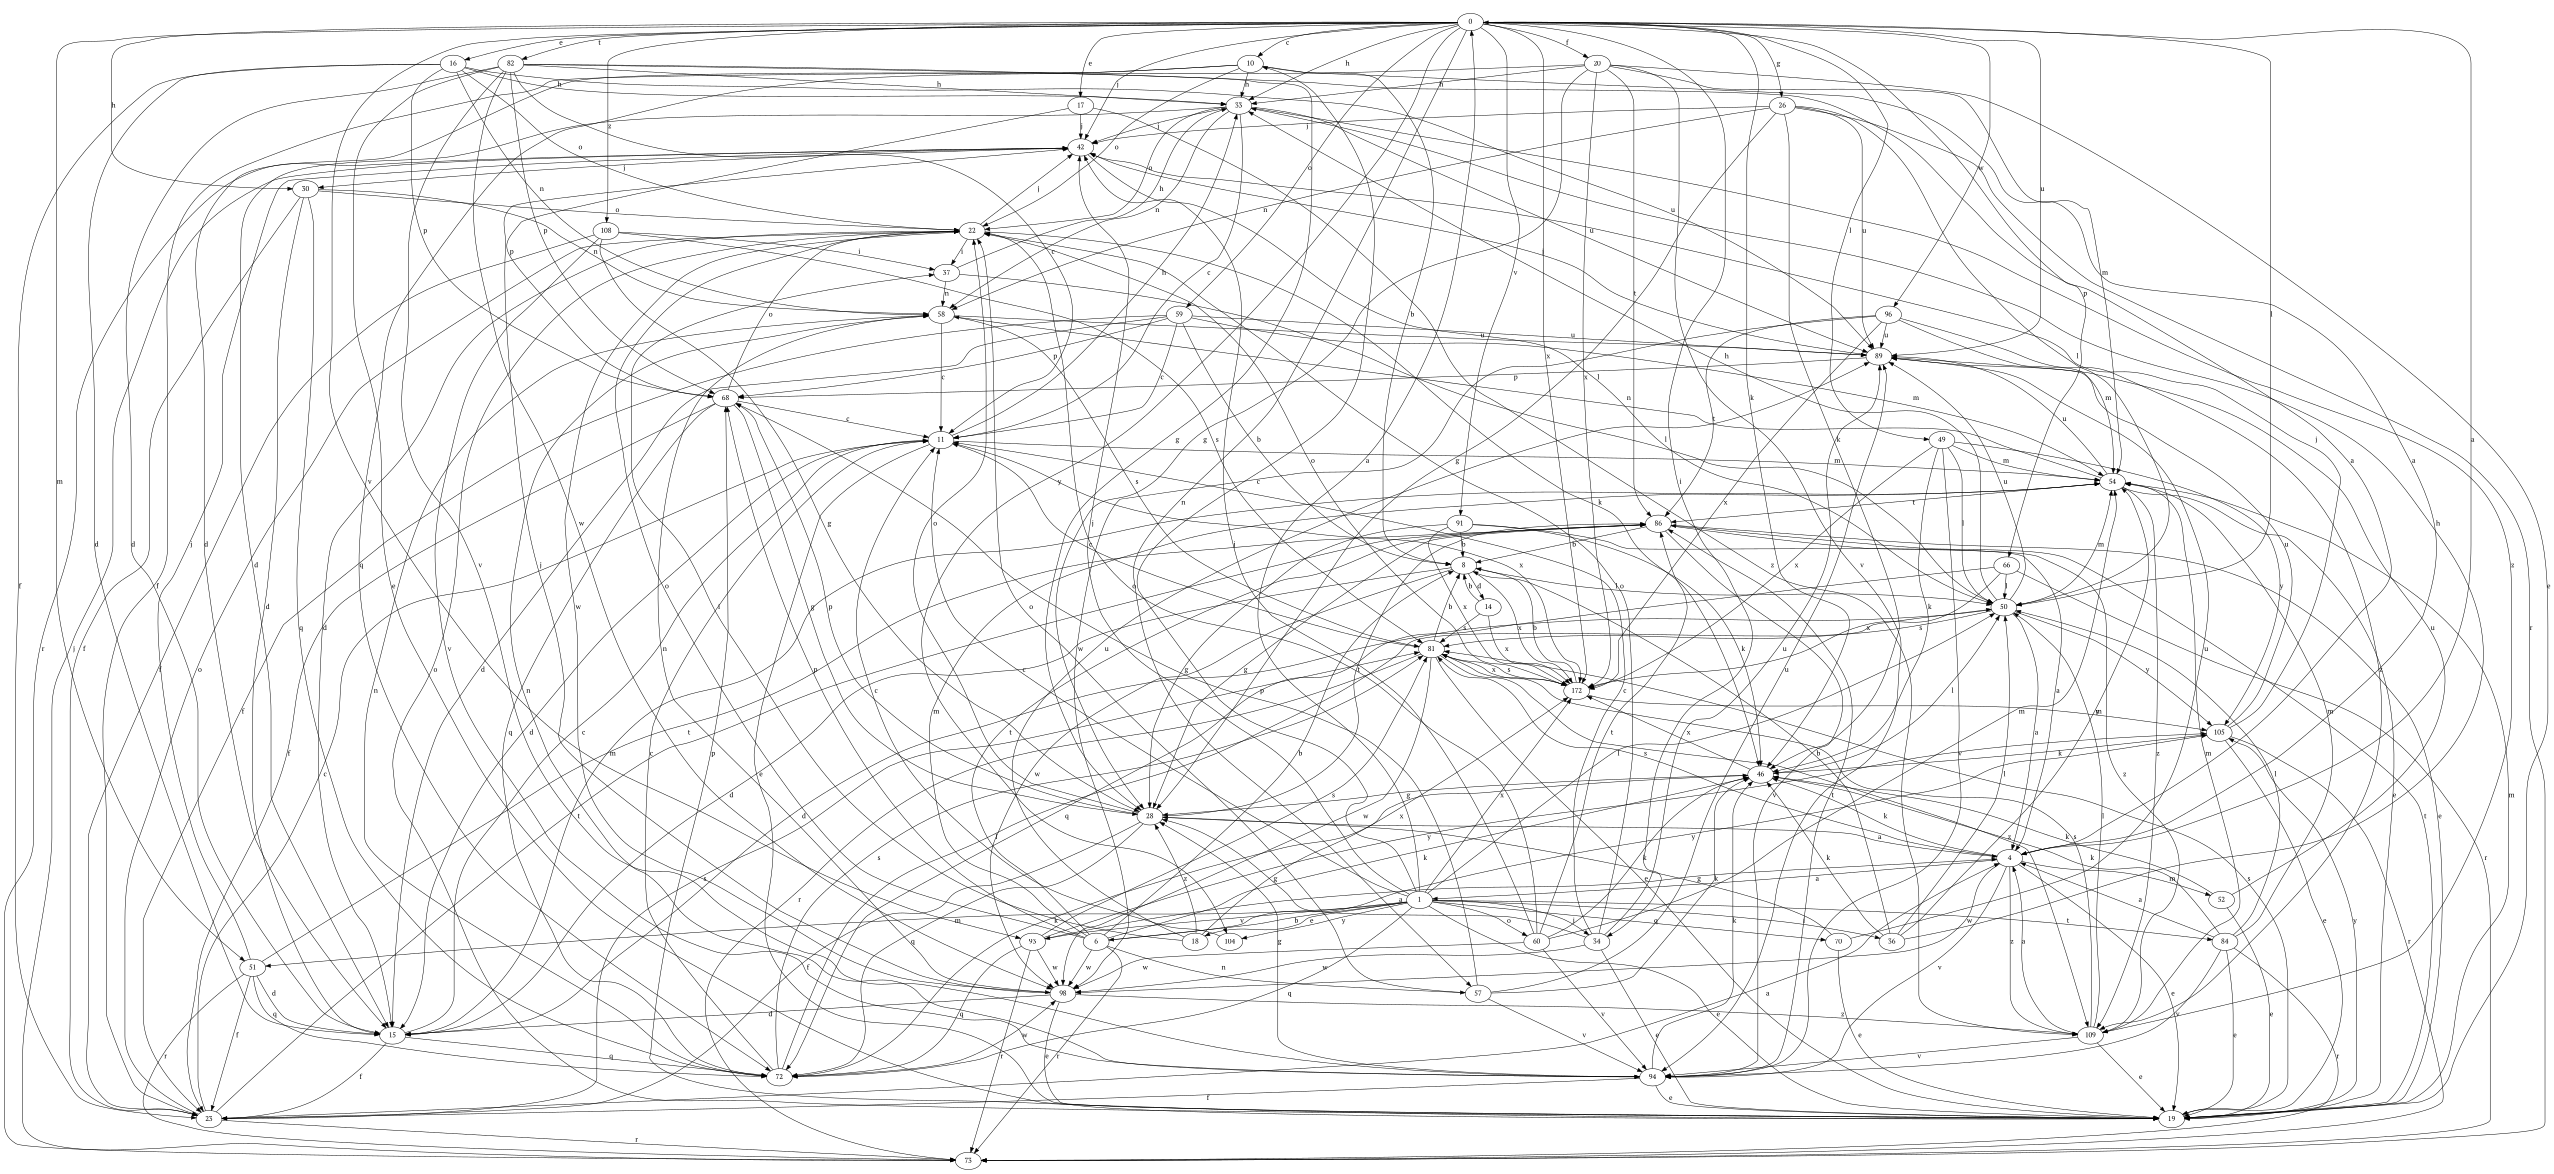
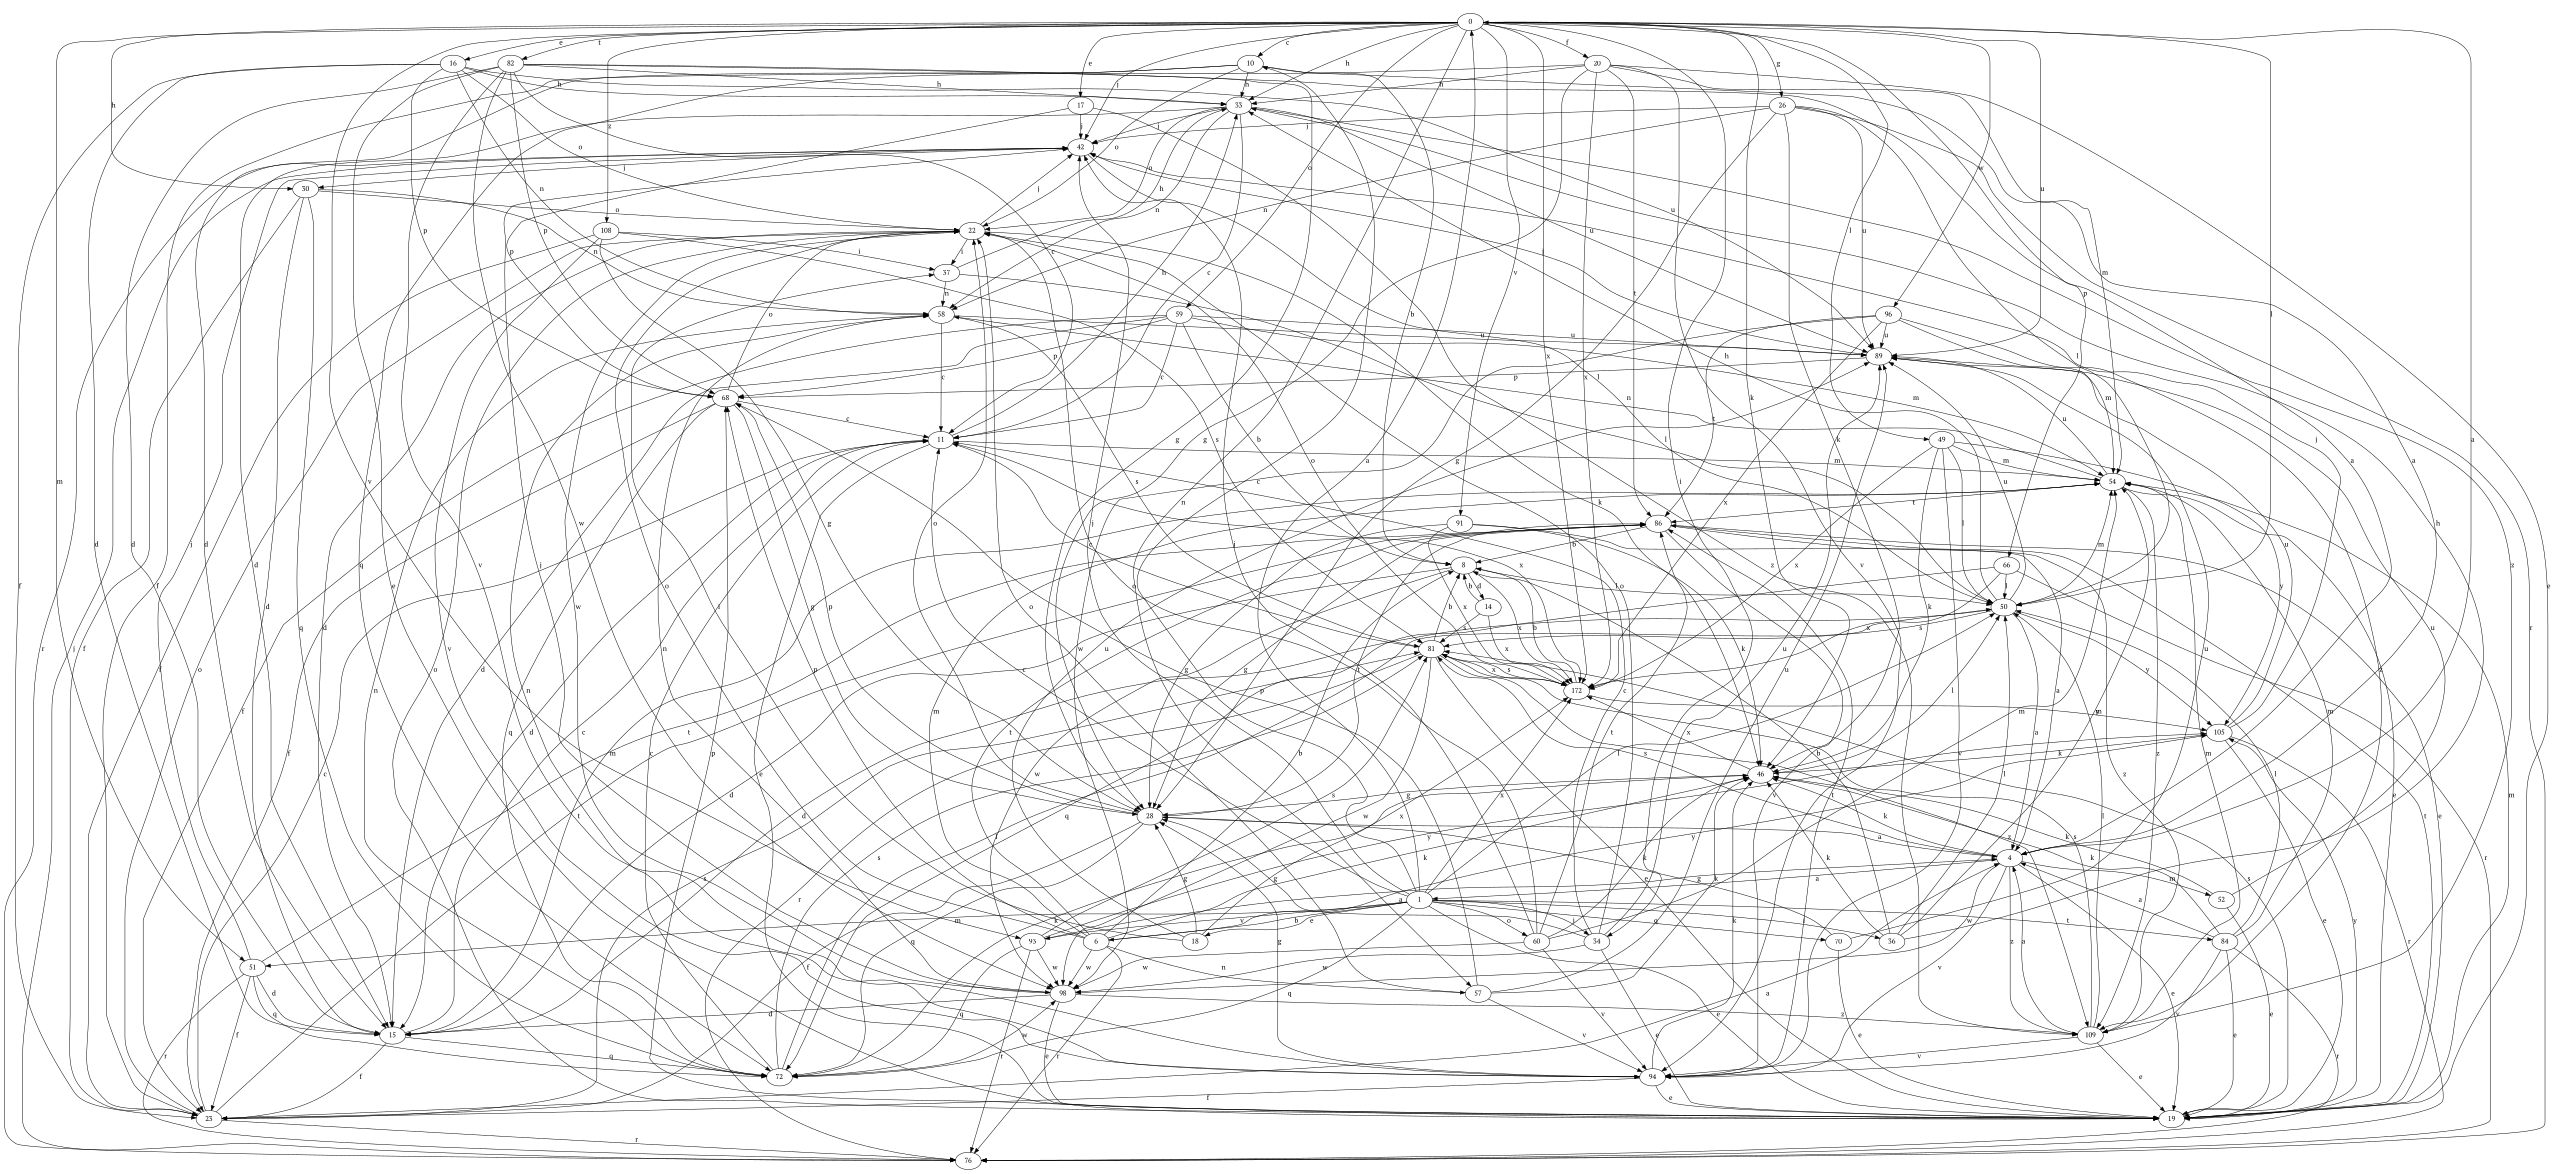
edge "91" -> "8": removed, label "b"
edge "18" -> "28": label "z" -> "g"
node "104": removed
node "73": label "73" -> "76"
